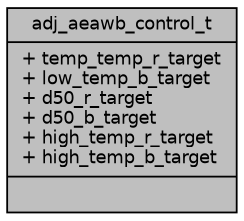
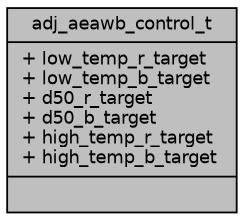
node "adj_aeawb_control_t": text "+ temp_temp_r_target" -> "+ low_temp_r_target"
